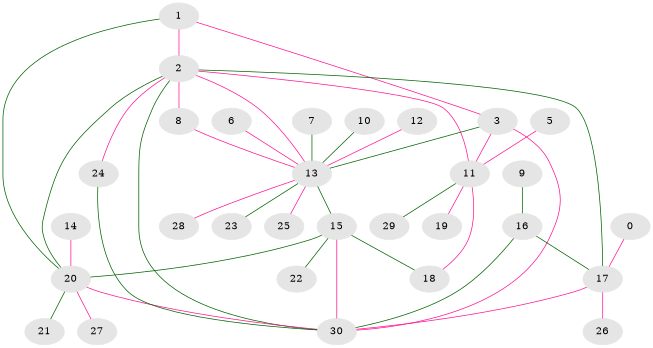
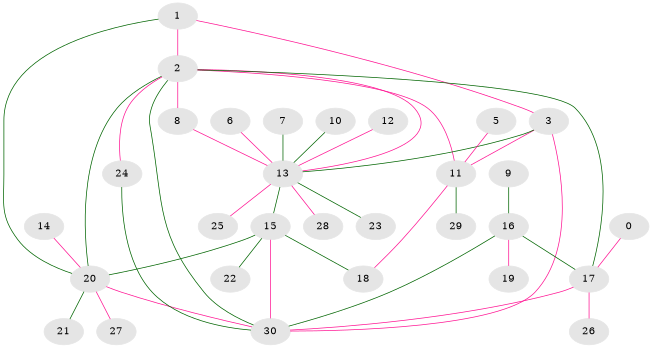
edge "11" -- "19": now "16" -- "19"
